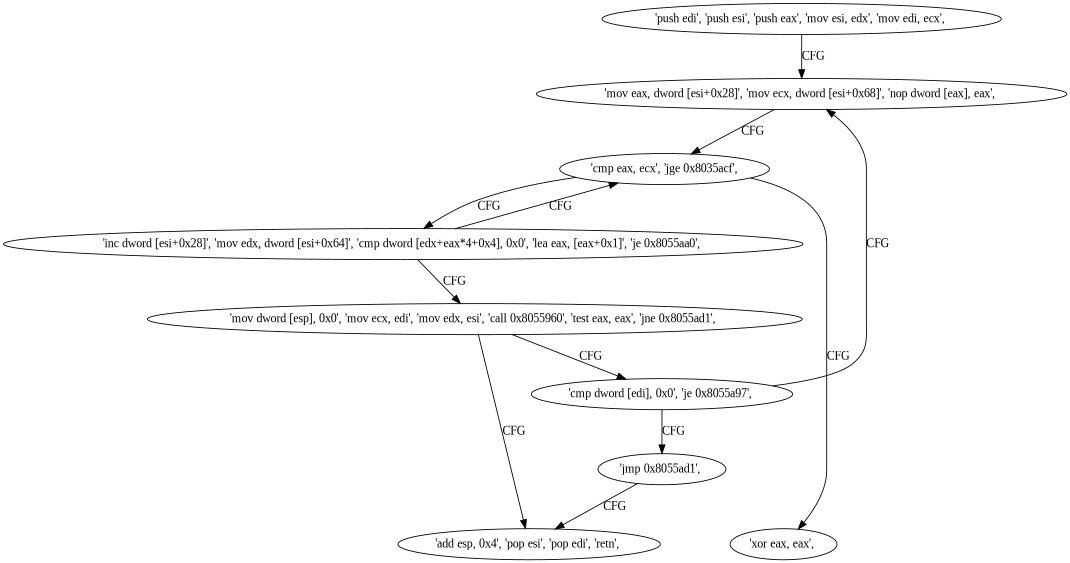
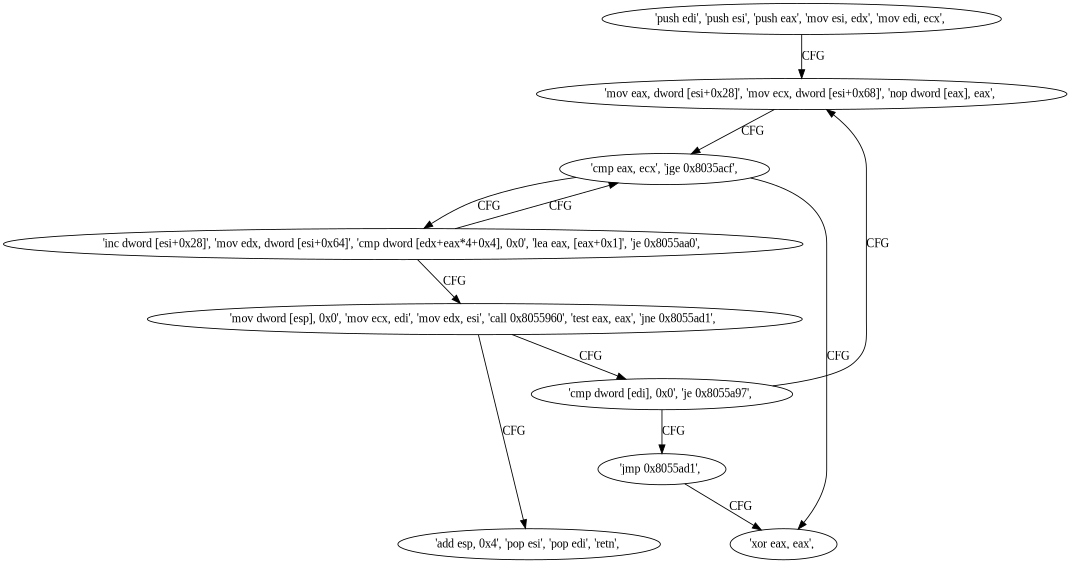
edge "'jmp 0x8055ad1'," -> "'add esp, 0x4', 'pop esi', 'pop edi', 'retn',": now "'jmp 0x8055ad1'," -> "'xor eax, eax',"
